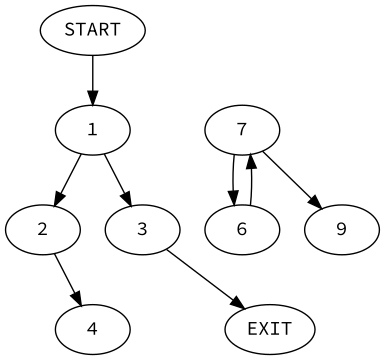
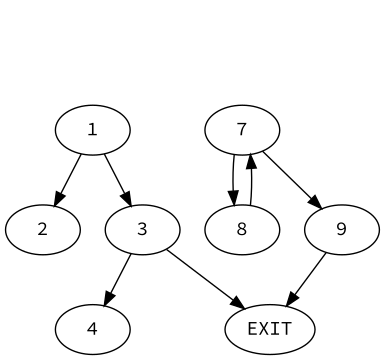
node "START": removed
node "6": label "6" -> "8"
edge "2" -> "4": now "3" -> "4"
edge "9" -> "EXIT": added
